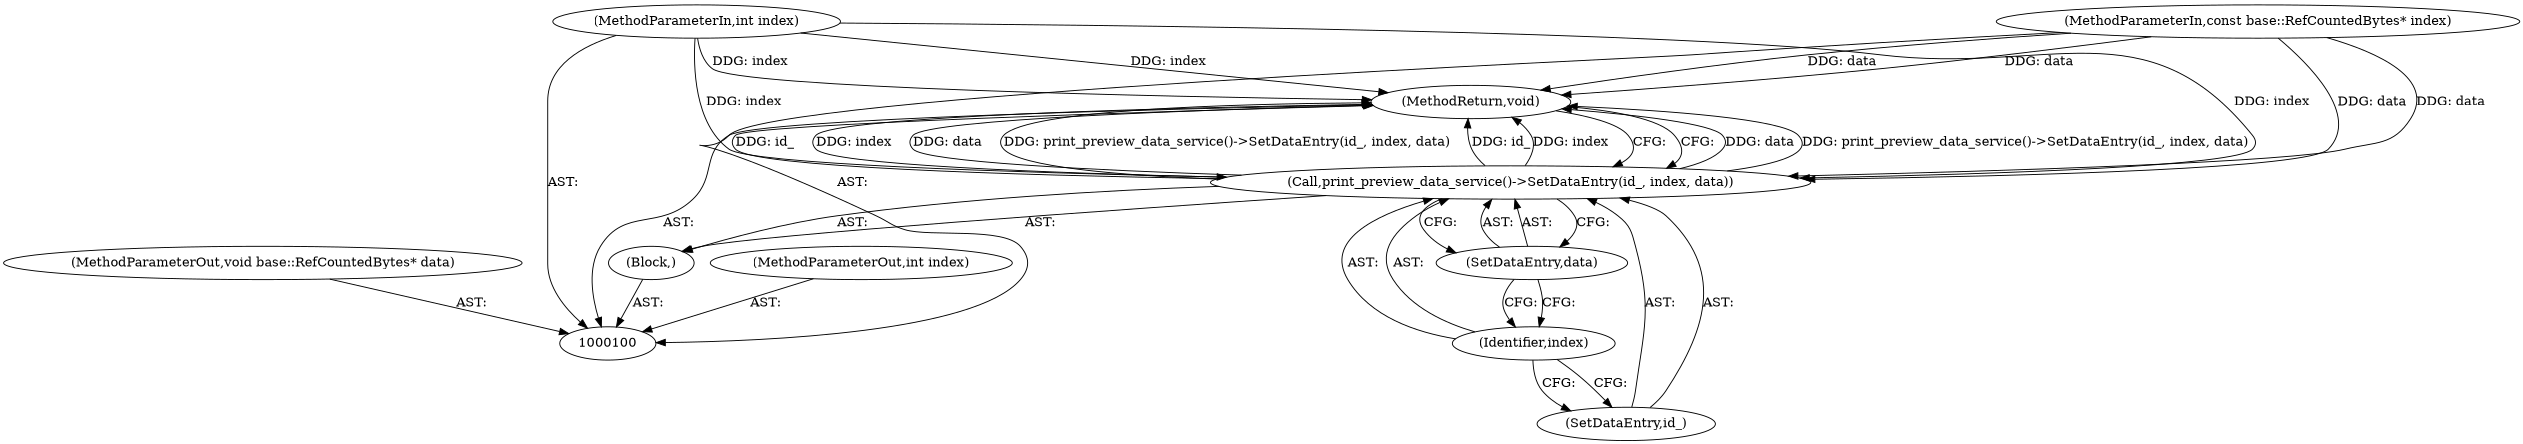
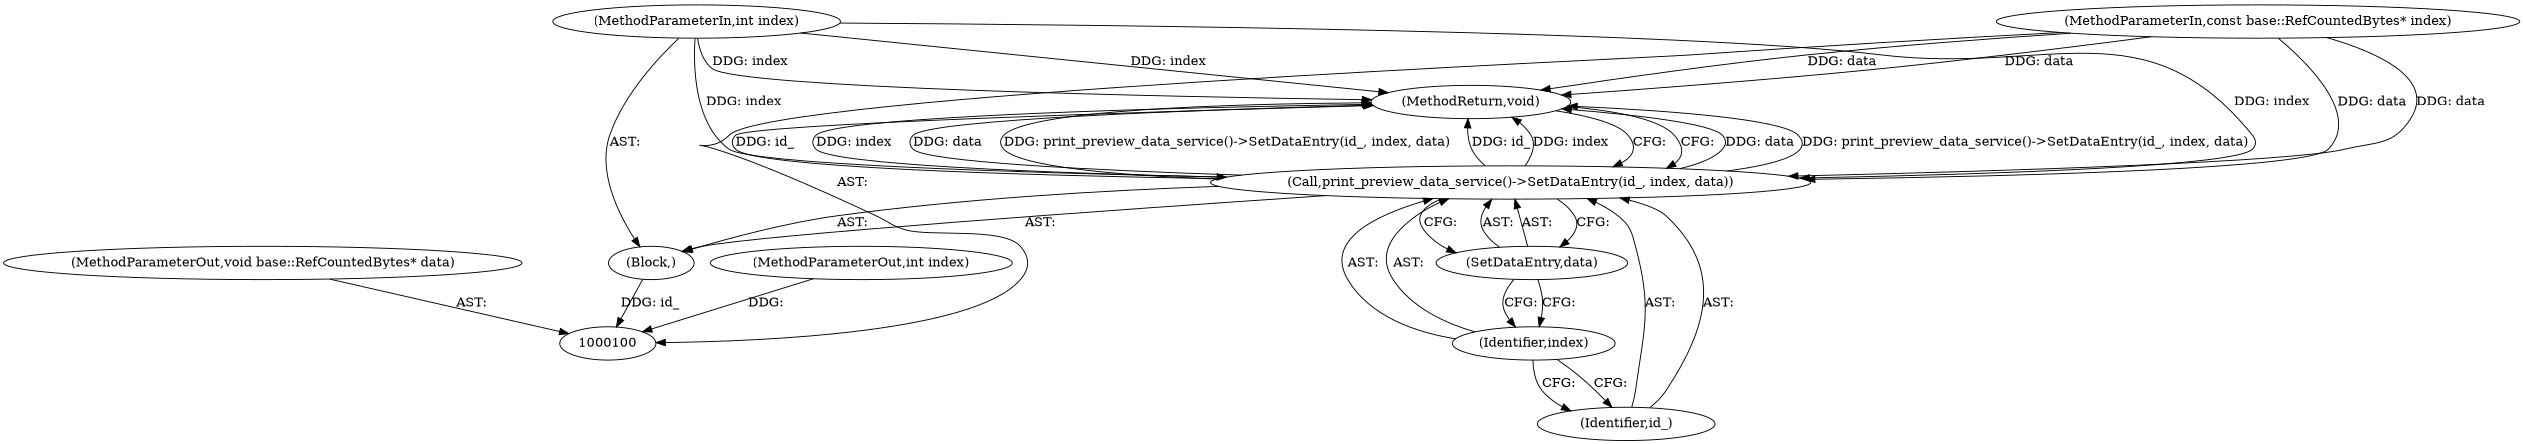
edge "(MethodReturn,void)" -> "1000100": removed, label "AST:"
edge "(MethodParameterIn,int index)" -> "1000100": now "(MethodParameterIn,int index)" -> "(Block,)"
edge "(Block,)" -> "1000100": label "AST: " -> "DDG: id_"
edge "(MethodParameterOut,int index)" -> "1000100": label "AST: " -> "DDG: "
node "(SetDataEntry,id_)": label "(SetDataEntry,id_)" -> "(Identifier,id_)"
